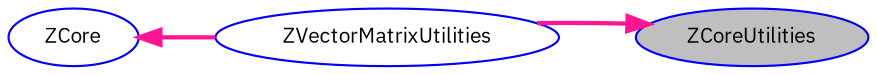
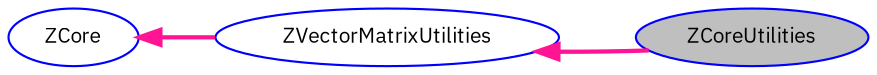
edge "ZVectorMatrixUtilities" -> "ZCoreUtilities": reversed
